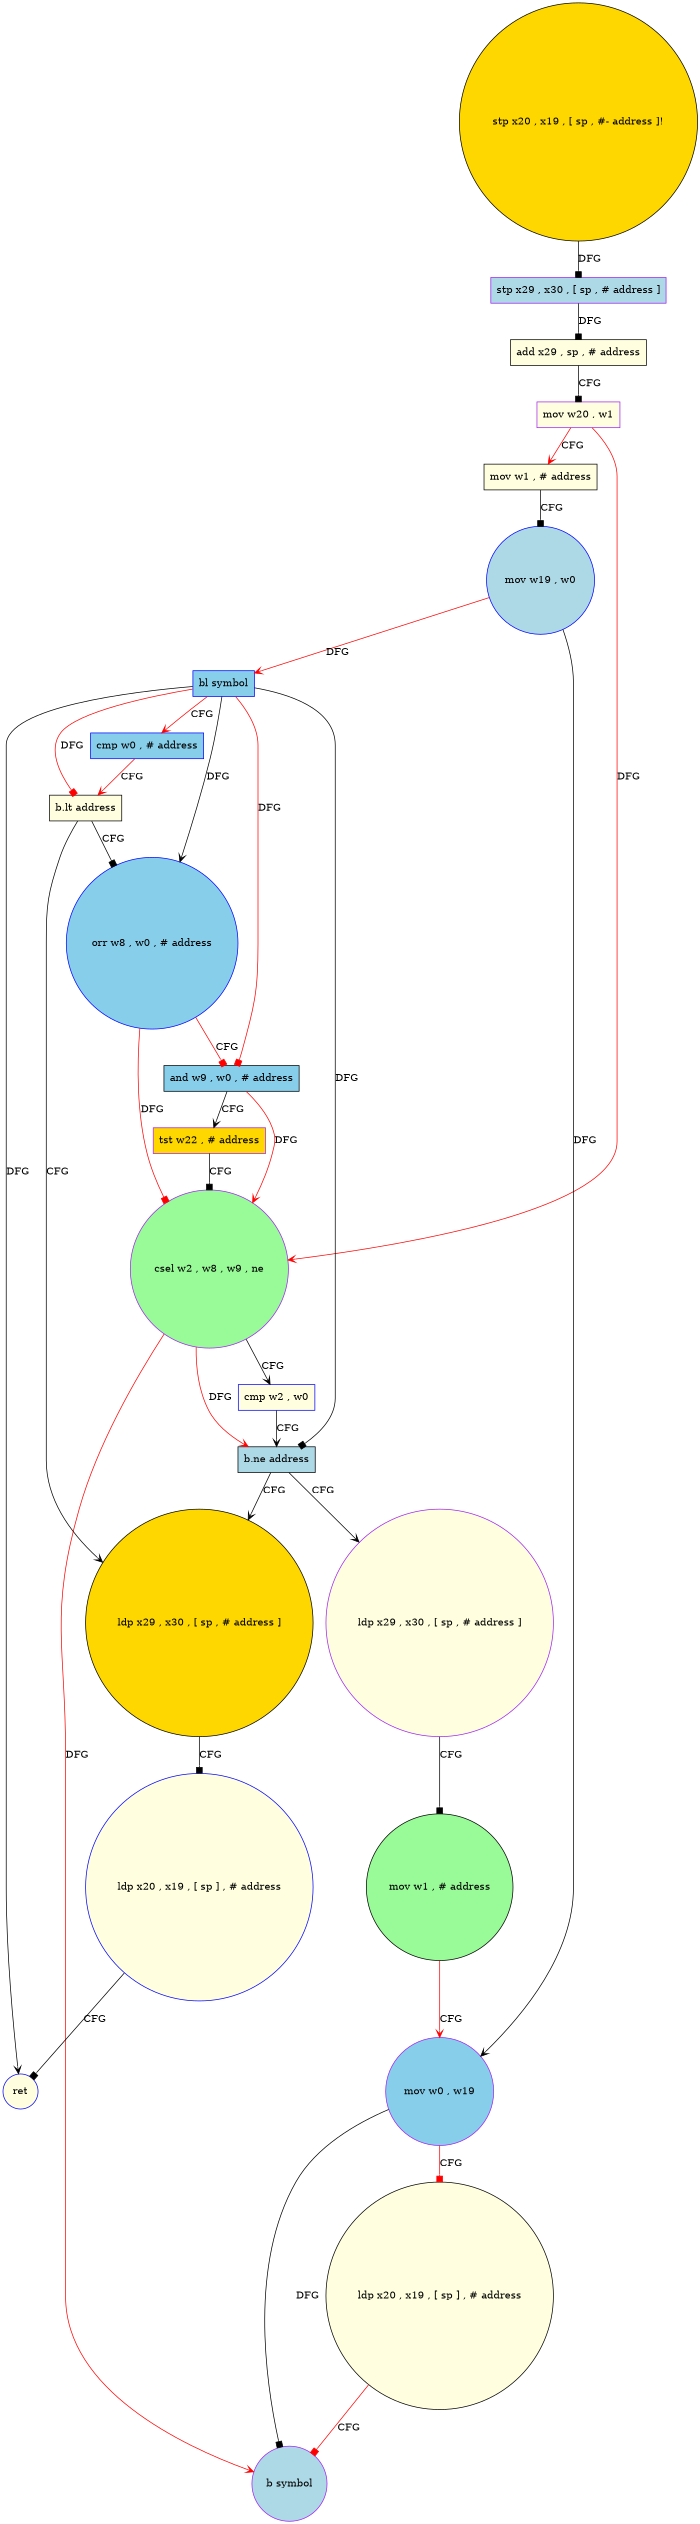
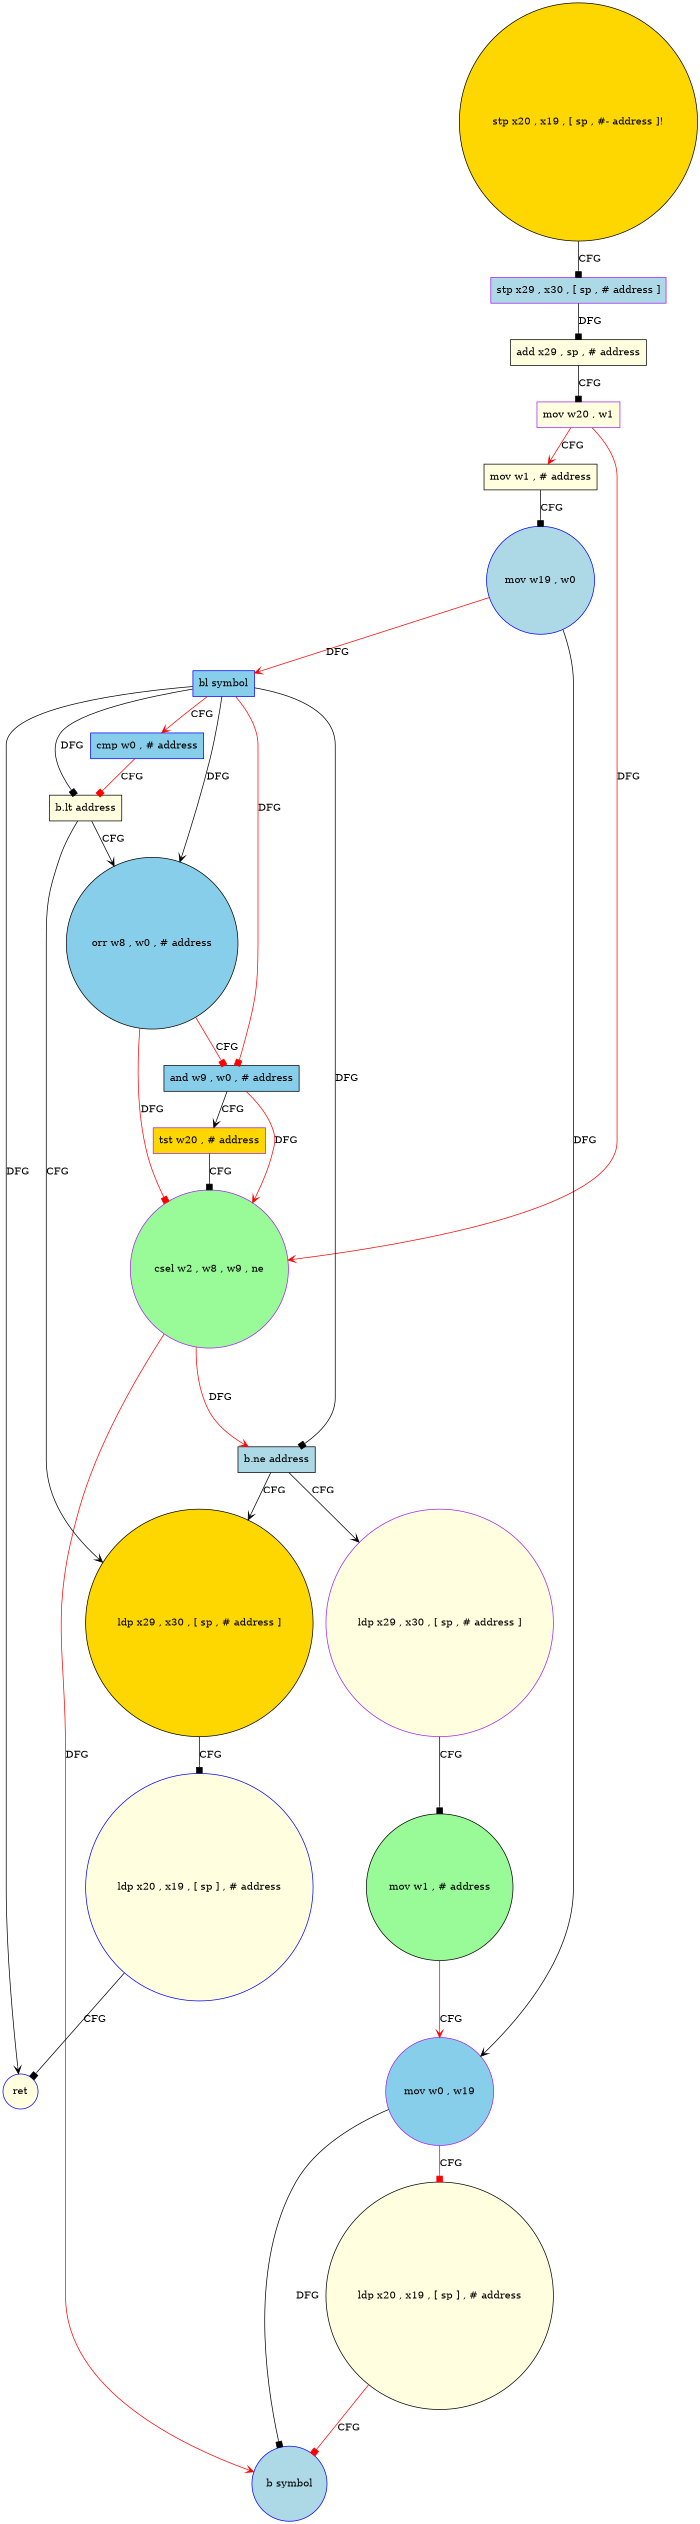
edge "stp x20 , x19 , [ sp , #- address ]!" -> "stp x29 , x30 , [ sp , # address ]": label "DFG" -> "CFG"
edge "bl symbol" -> "b.lt address": color red -> black
edge "cmp w0 , # address" -> "b.lt address": arrowhead vee -> box
edge "b.lt address" -> "orr w8 , w0 , # address": arrowhead box -> vee
node "orr w8 , w0 , # address": color blue -> black
node "tst w22 , # address": label "tst w22 , # address" -> "tst w20 , # address"
node "cmp w2 , w0": removed
node "b symbol": color purple -> blue
